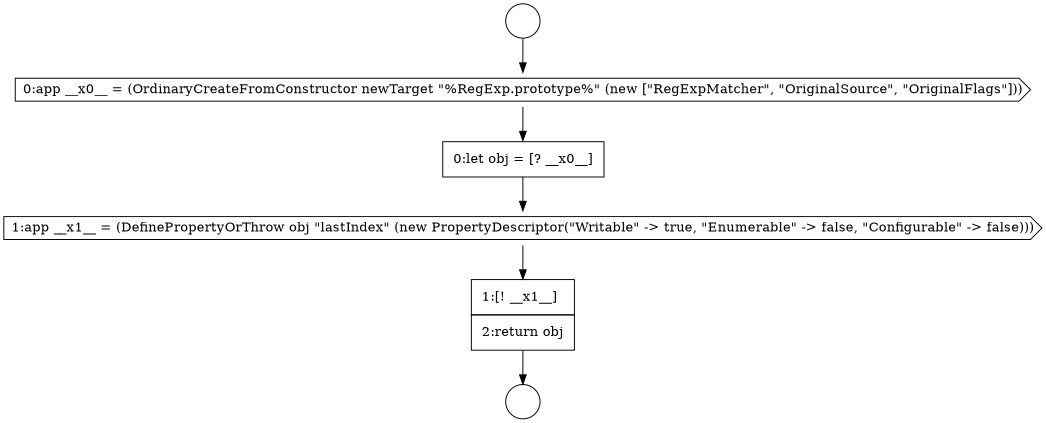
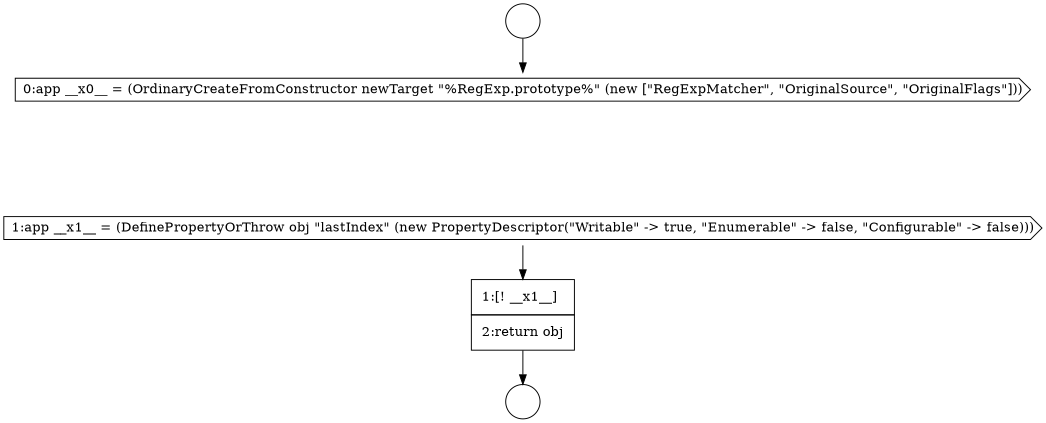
node "0:let obj = [? __x0__]": removed
